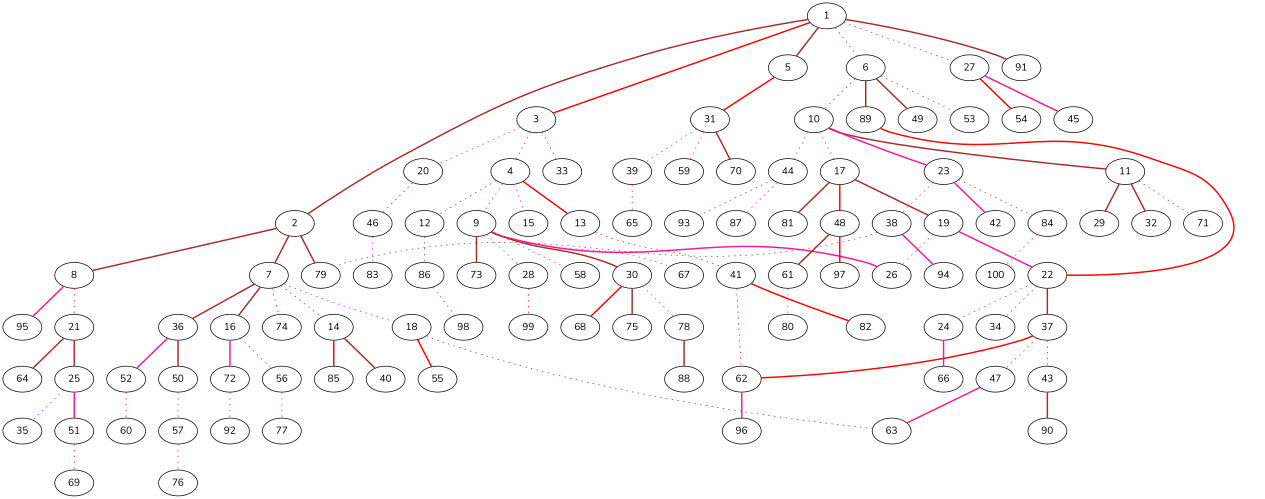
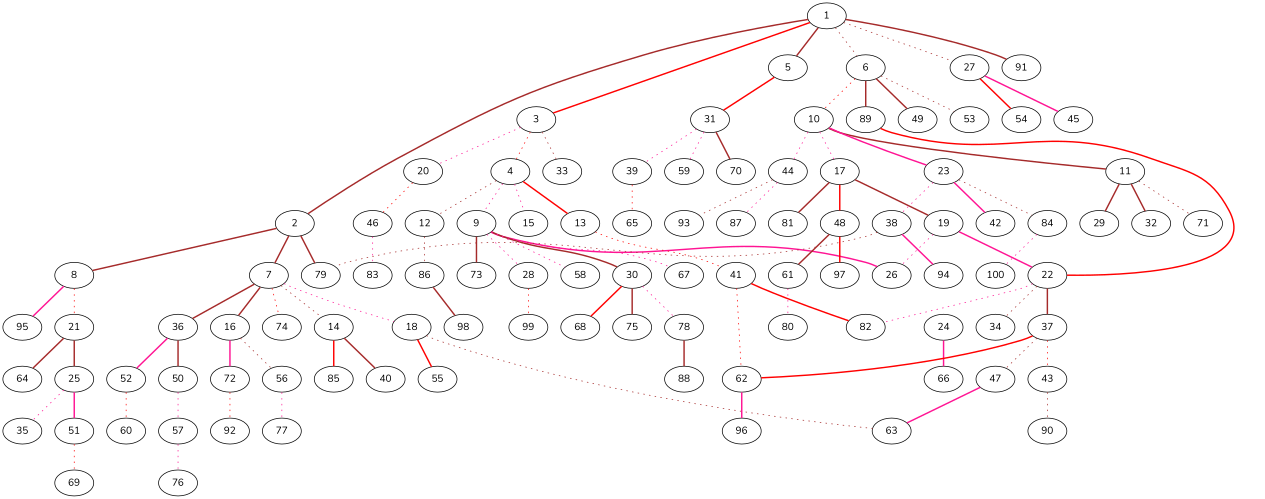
edge "86" -- "98": style dotted -> bold
edge "22" -- "24": now "22" -- "82"
edge "43" -- "90": style bold -> dotted
